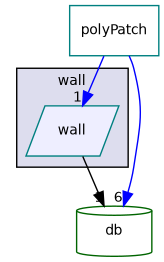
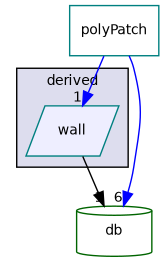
cluster "wall": label "wall" -> "derived"
